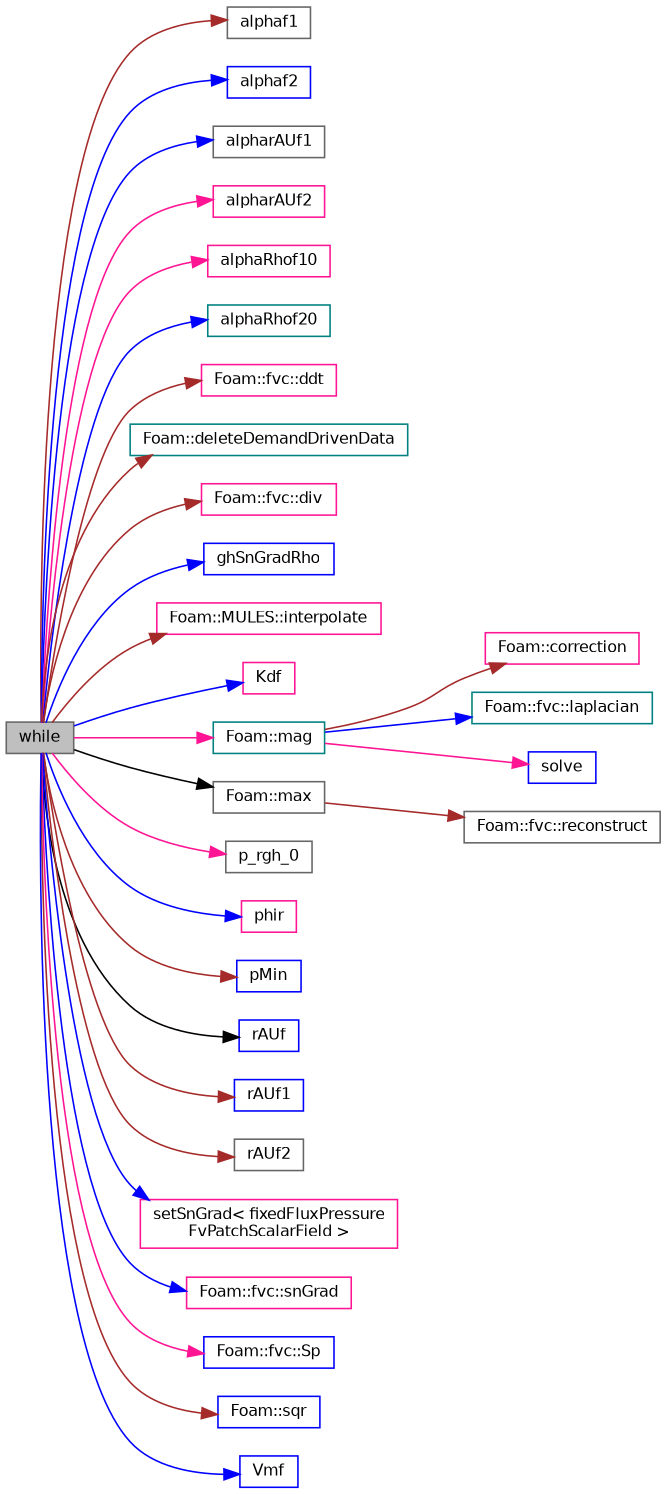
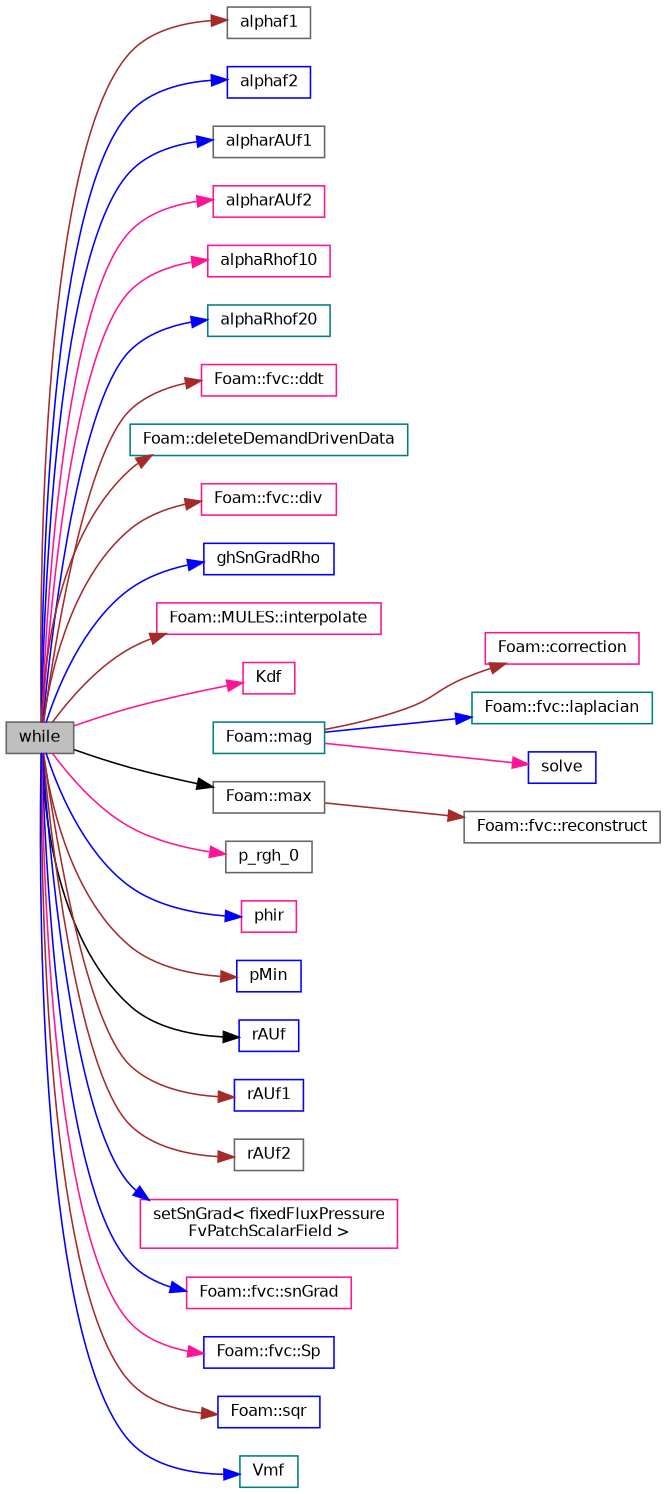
edge "while" -> "Kdf": color blue -> deeppink
edge "while" -> "Foam::mag": removed
node "Vmf": color blue -> teal
